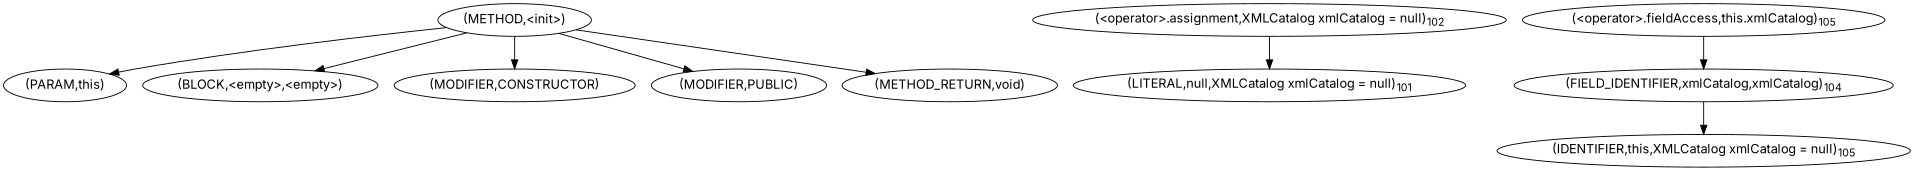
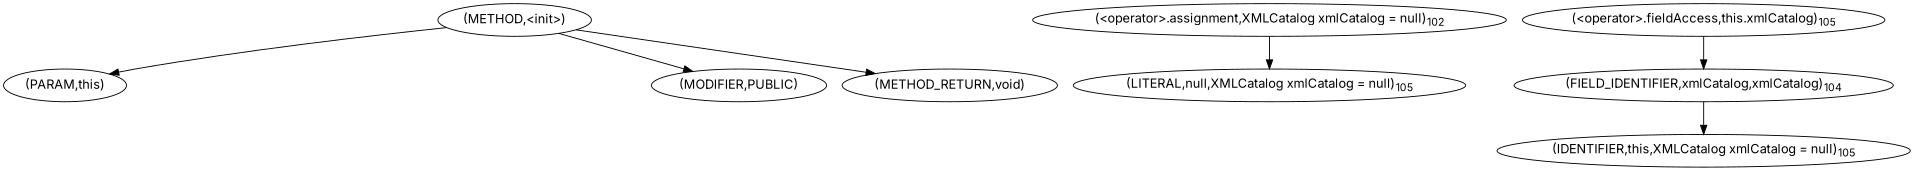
node "(LITERAL,null,XMLCatalog xmlCatalog = null)": text "101" -> "105"
node "(BLOCK,<empty>,<empty>)": removed
node "(MODIFIER,CONSTRUCTOR)": removed
